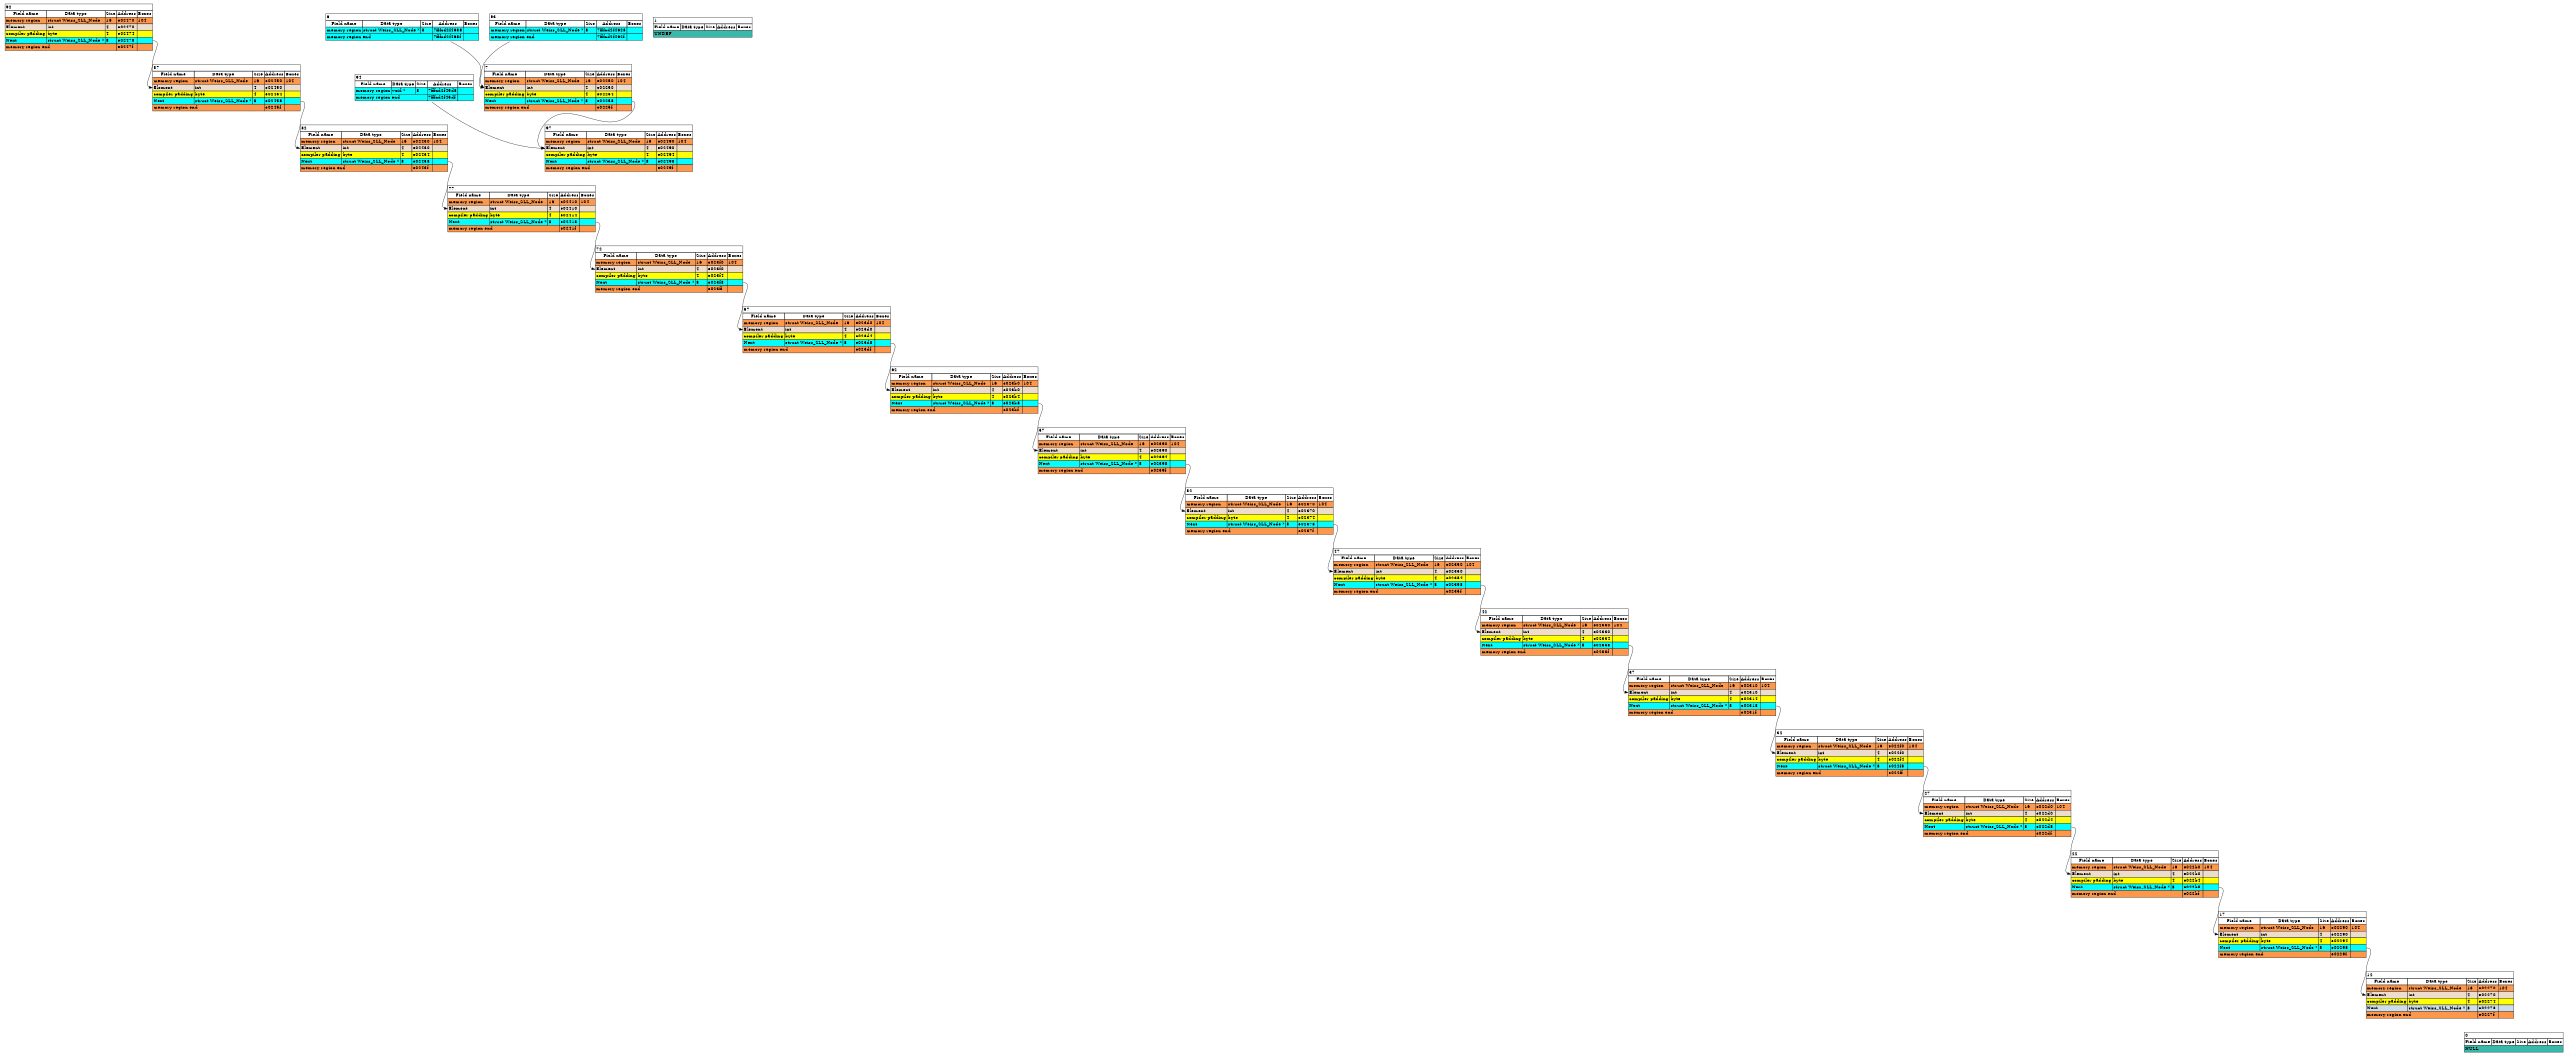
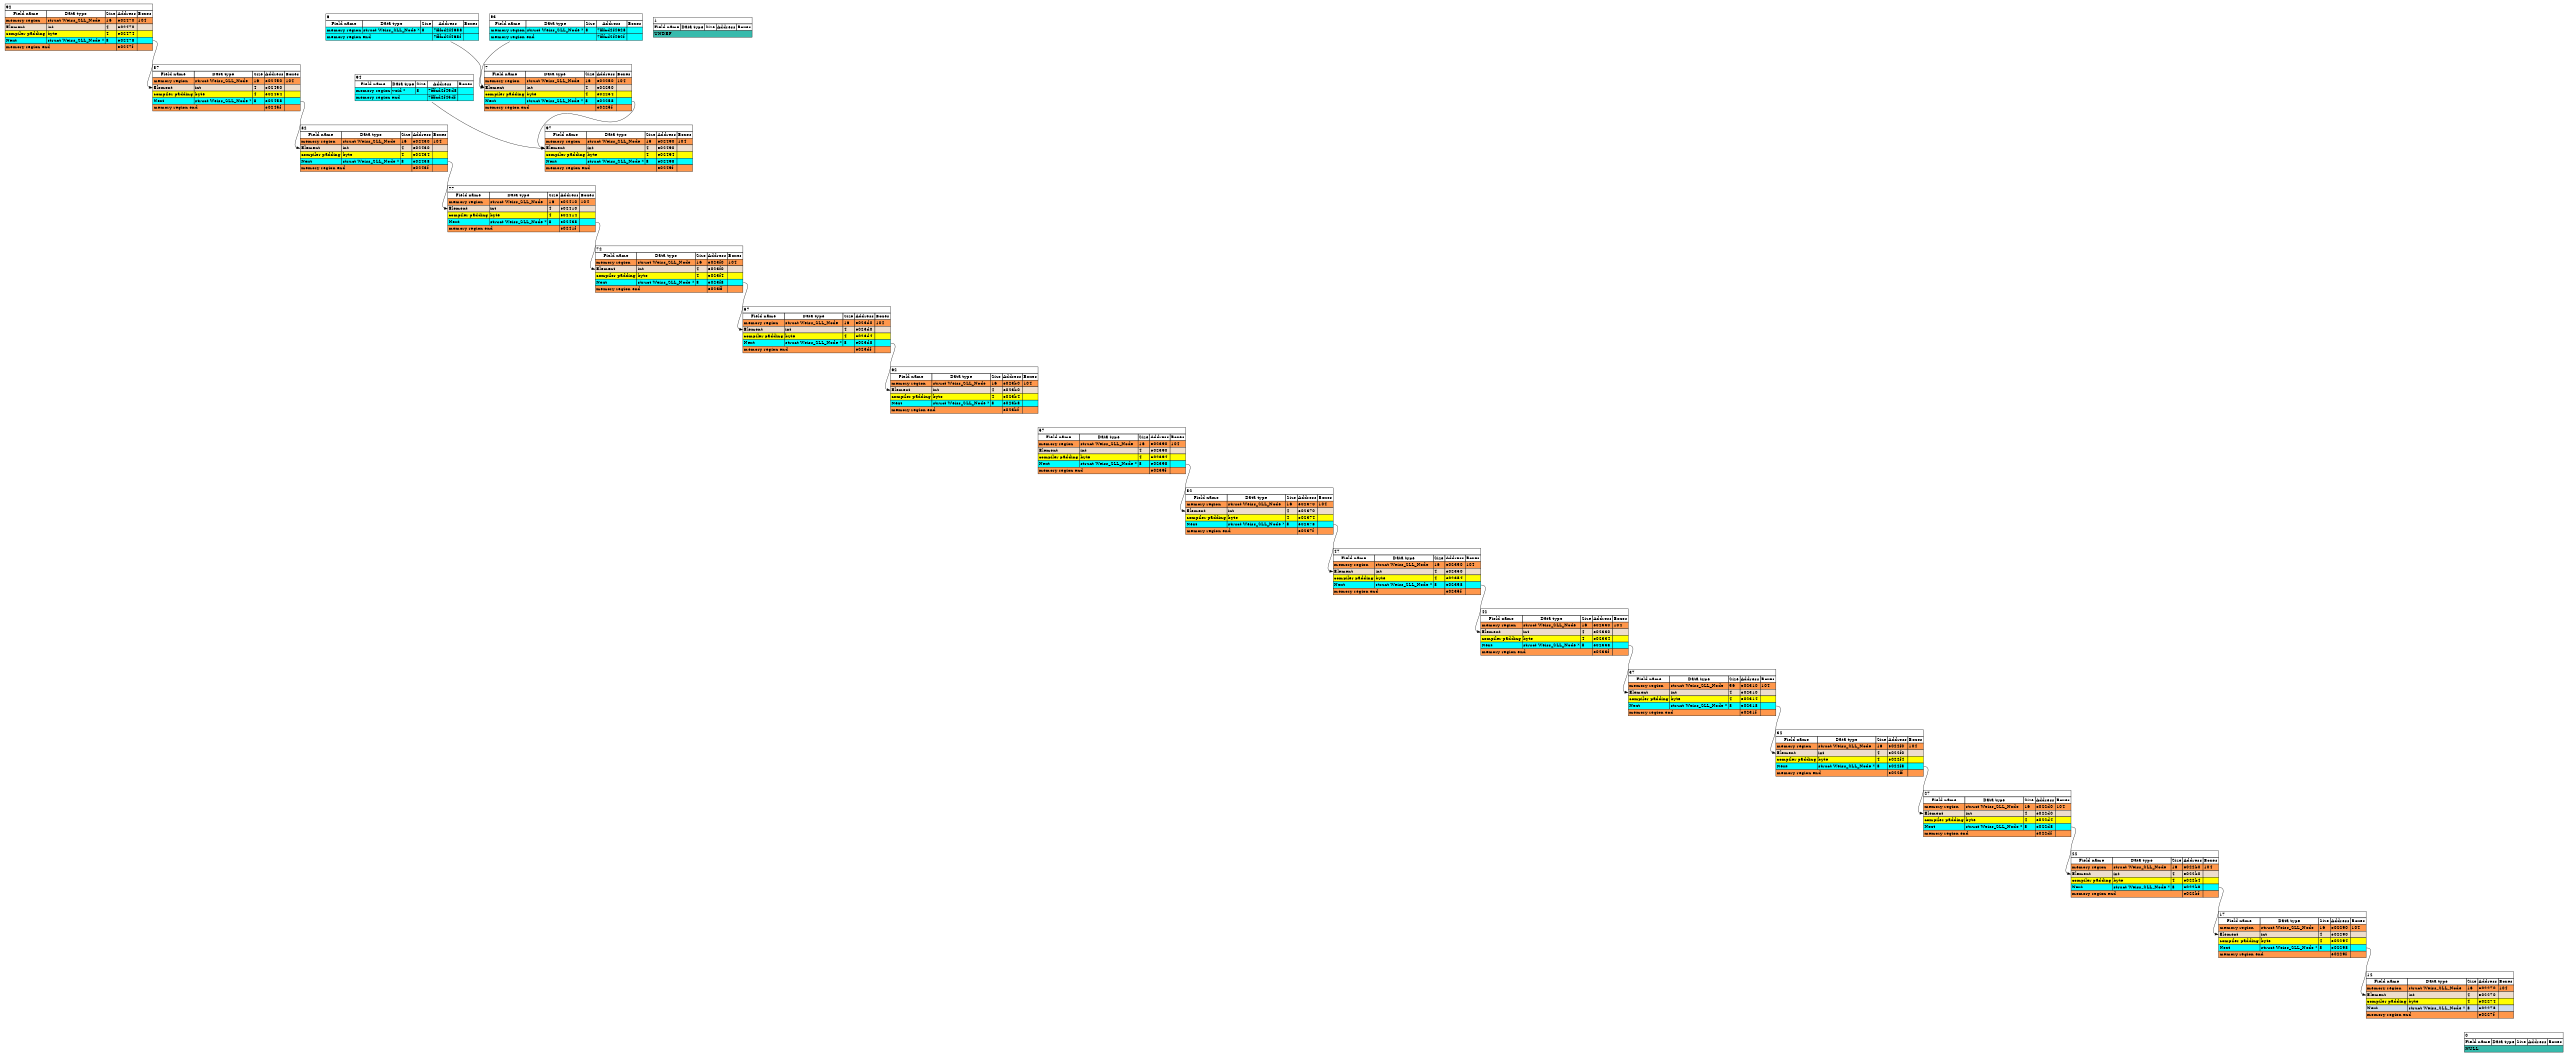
node "77": text "e02418" -> "e02438"
edge "62" -> "57": removed
node "37": text "16" -> "56"
